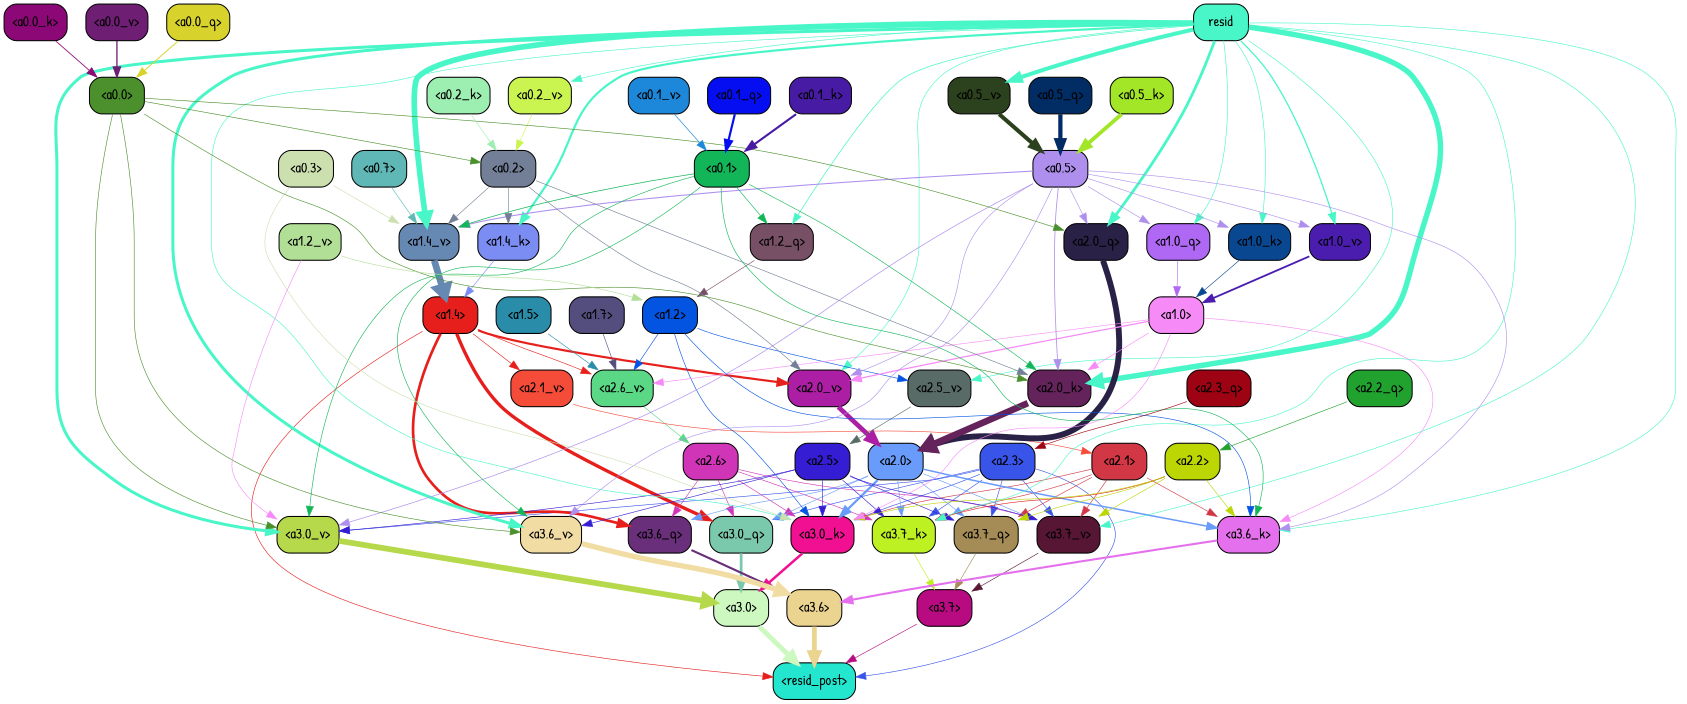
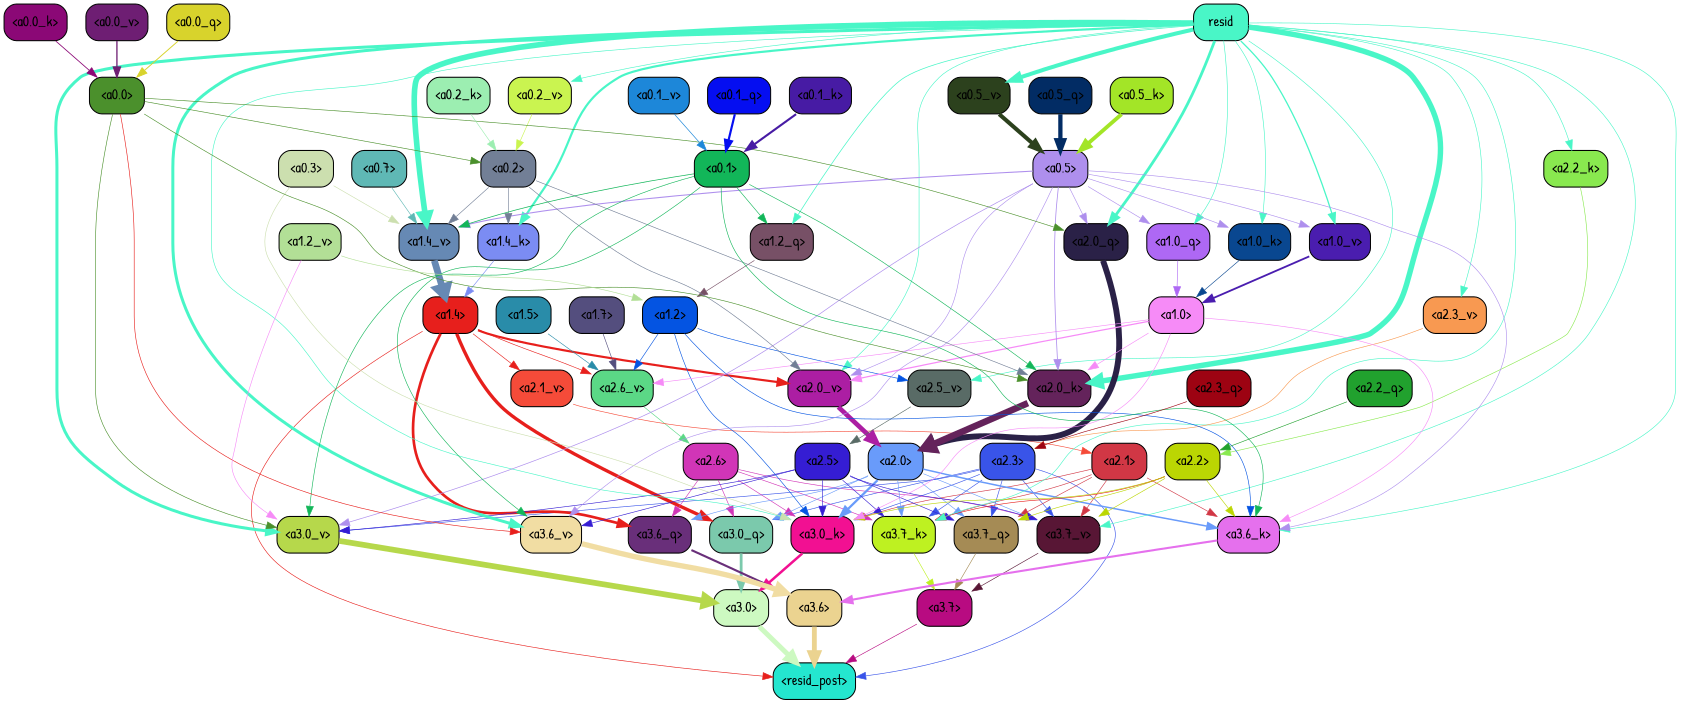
node "<a2.2_k>": added
node "<a2.3_v>": added
edge "<a0.0>" -> "<a3.6_v>": color #4b902c -> #e71f1c
